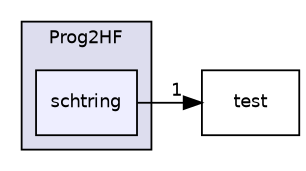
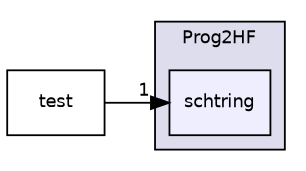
edge "schtring" -> "test": reversed
